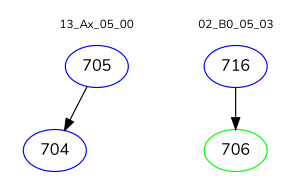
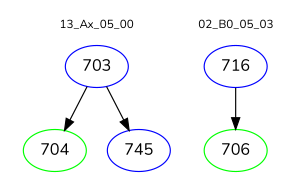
node "705": label "705" -> "703"
node "704": color blue -> green
node "745": added
